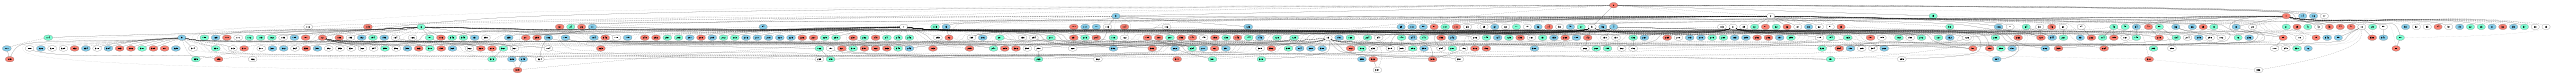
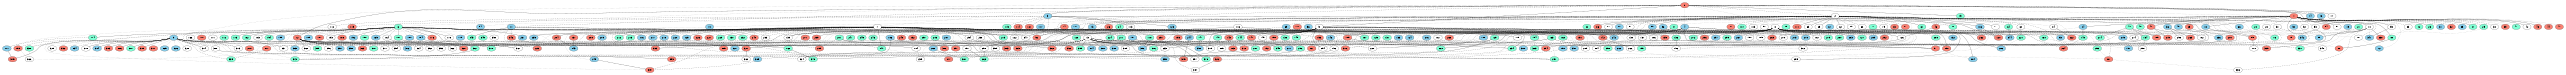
node "265": added
edge "204" -- "391": removed
edge "180" -- "162": now "6" -- "162"
node "285": label "285" -> "885"
